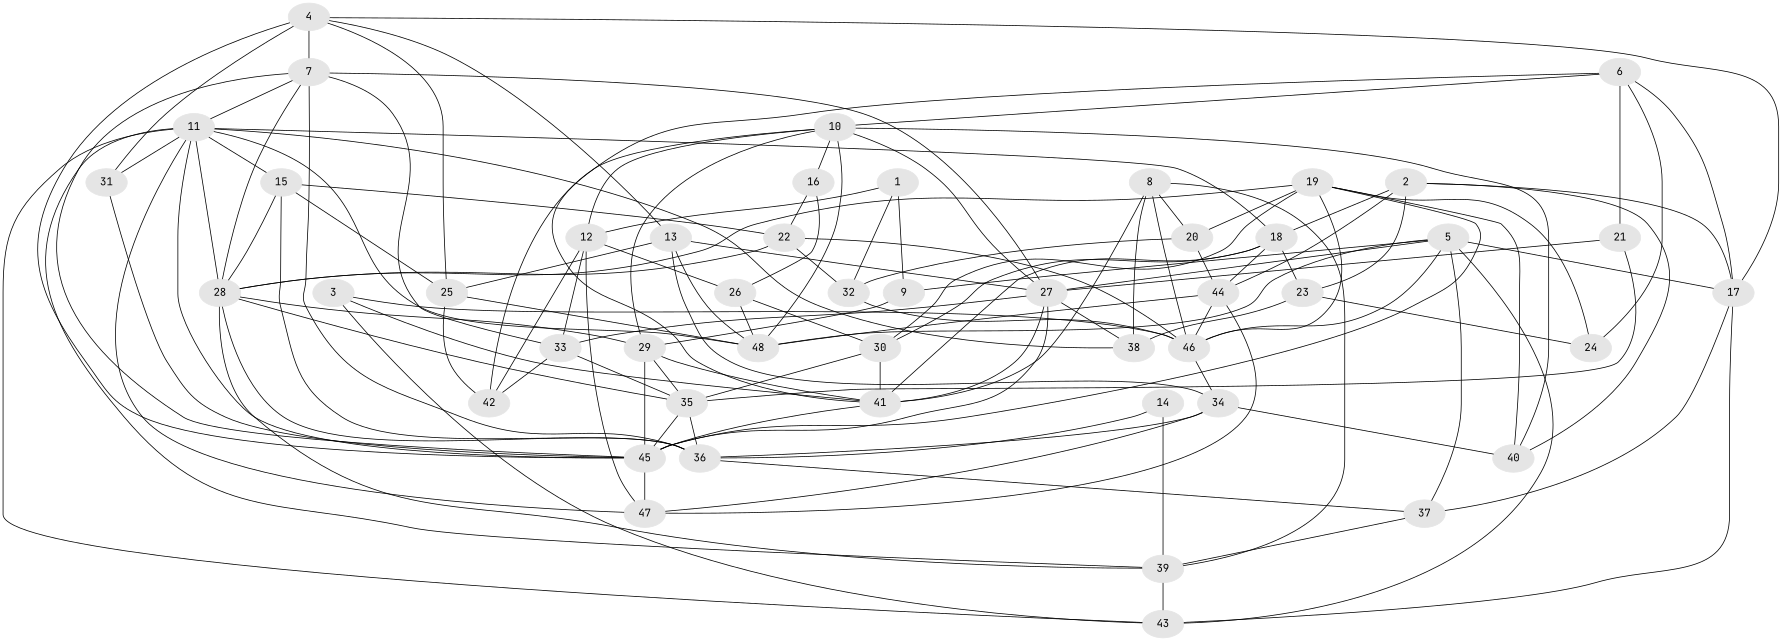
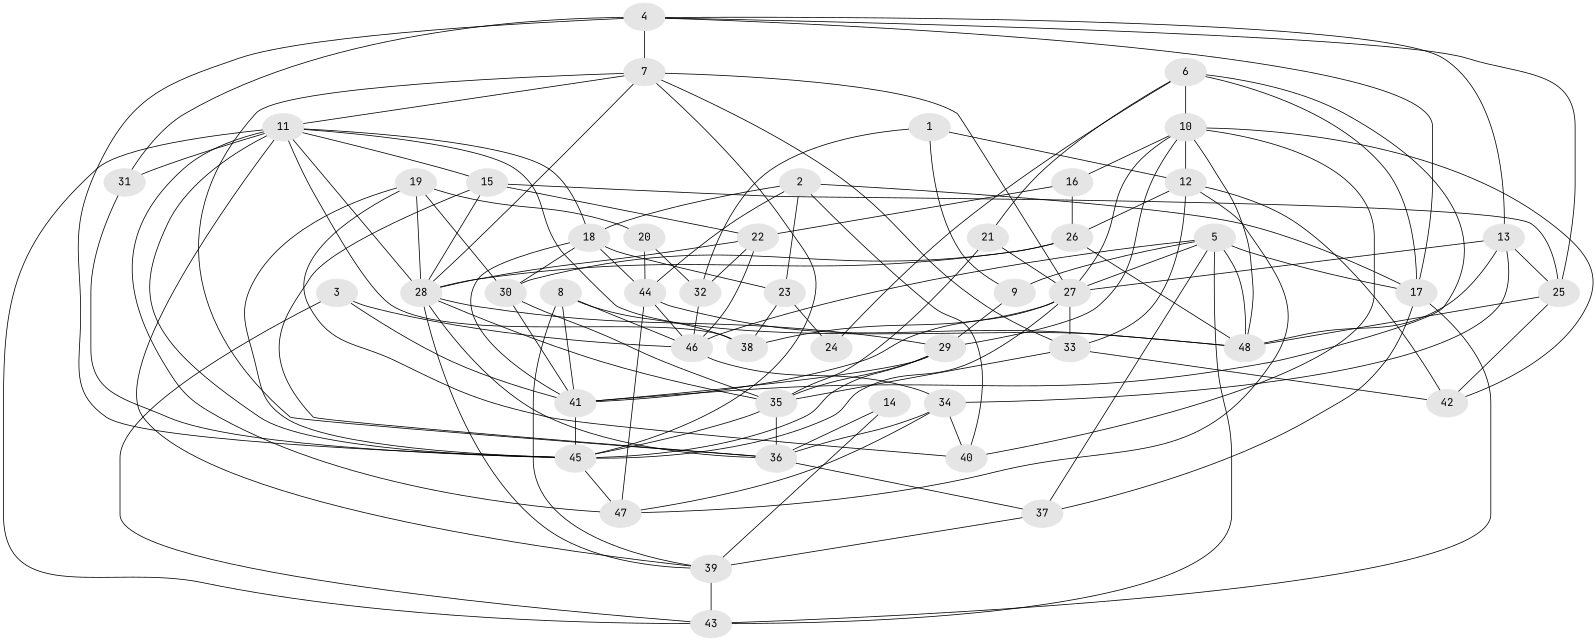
edge "19" -- "24": removed
edge "8" -- "20": removed
edge "26" -- "28": added
edge "19" -- "46": removed
